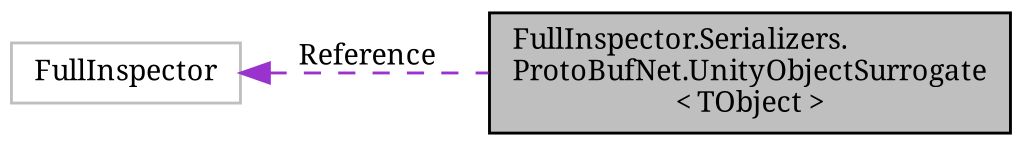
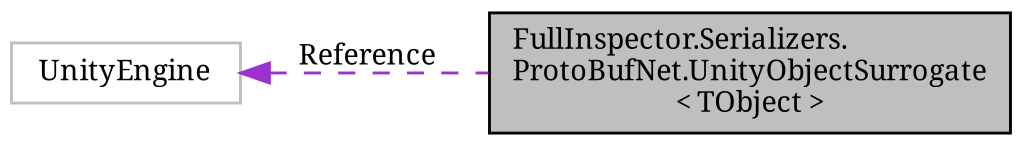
node "FullInspector": label "FullInspector" -> "UnityEngine"
